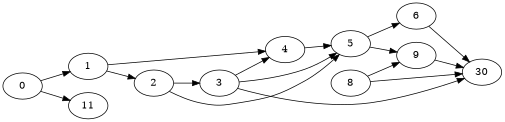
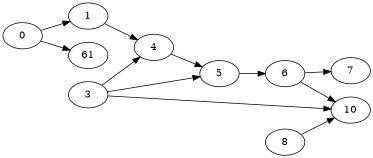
node "9": removed
node "7": added
node "30": label "30" -> "10"
node "2": removed
node "11": label "11" -> "61"
